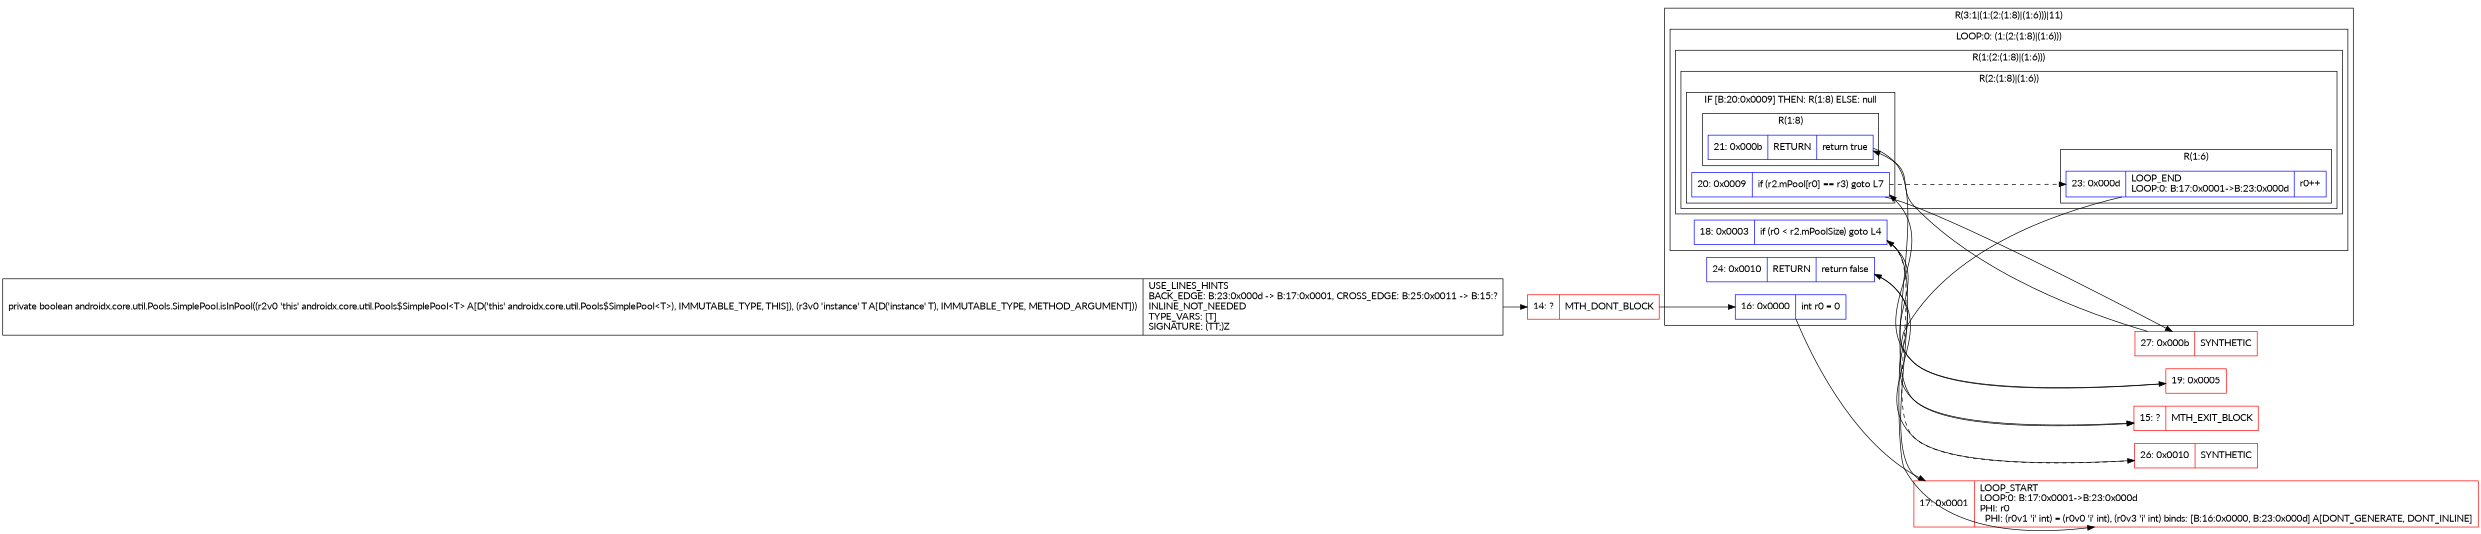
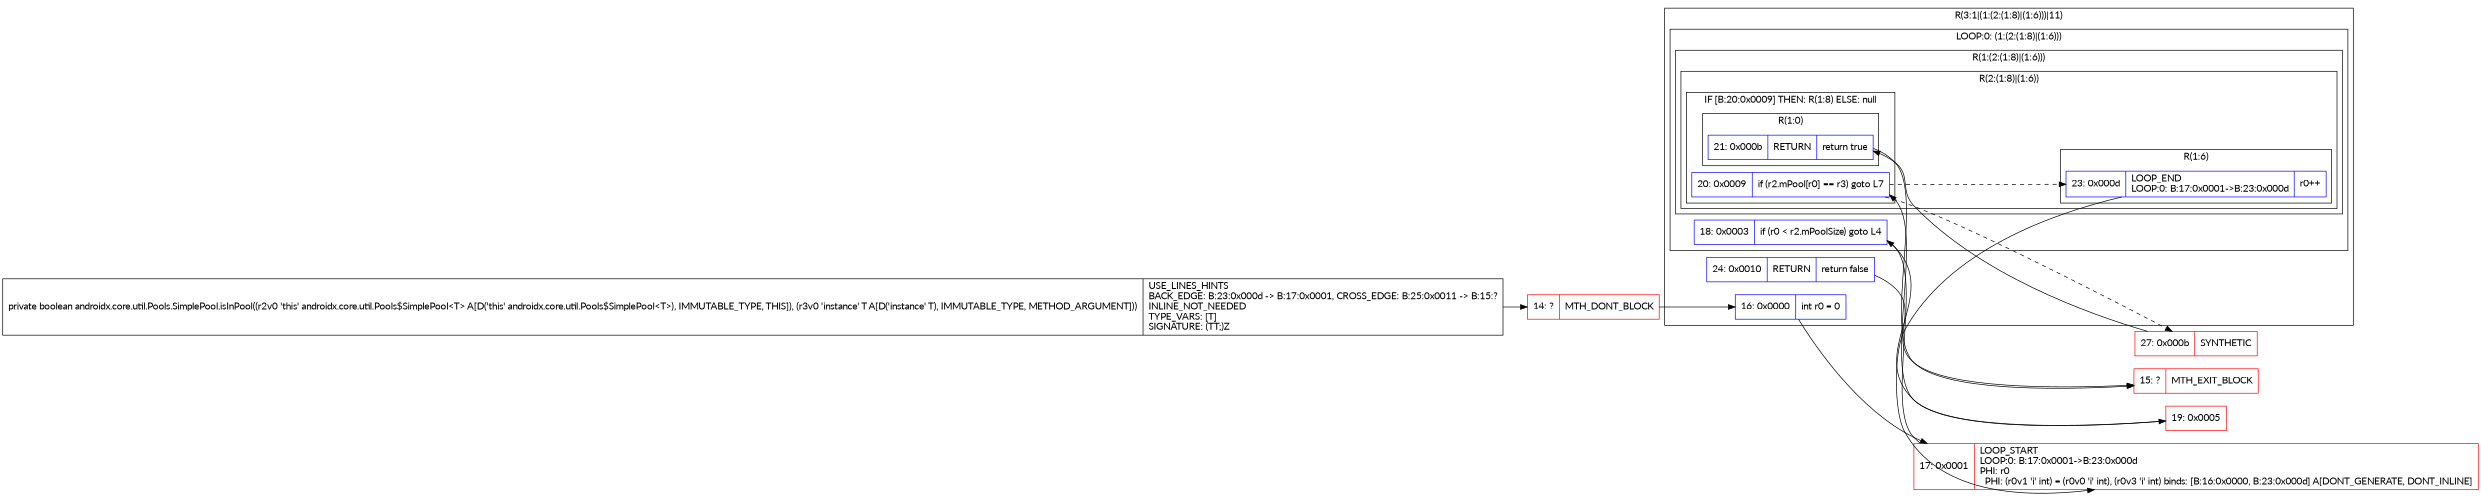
cluster "R(1:8)": label "R(1:8)" -> "R(1:0)"
edge "20: 0x0009" -> "27: 0x000b": style solid -> dashed
node "26: 0x0010": removed
